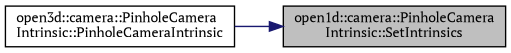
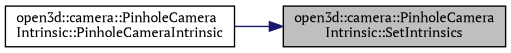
node "open1d::camera::PinholeCamera Intrinsic::SetIntrinsics": label "open1d::camera::PinholeCamera Intrinsic::SetIntrinsics" -> "open3d::camera::PinholeCamera Intrinsic::SetIntrinsics"
